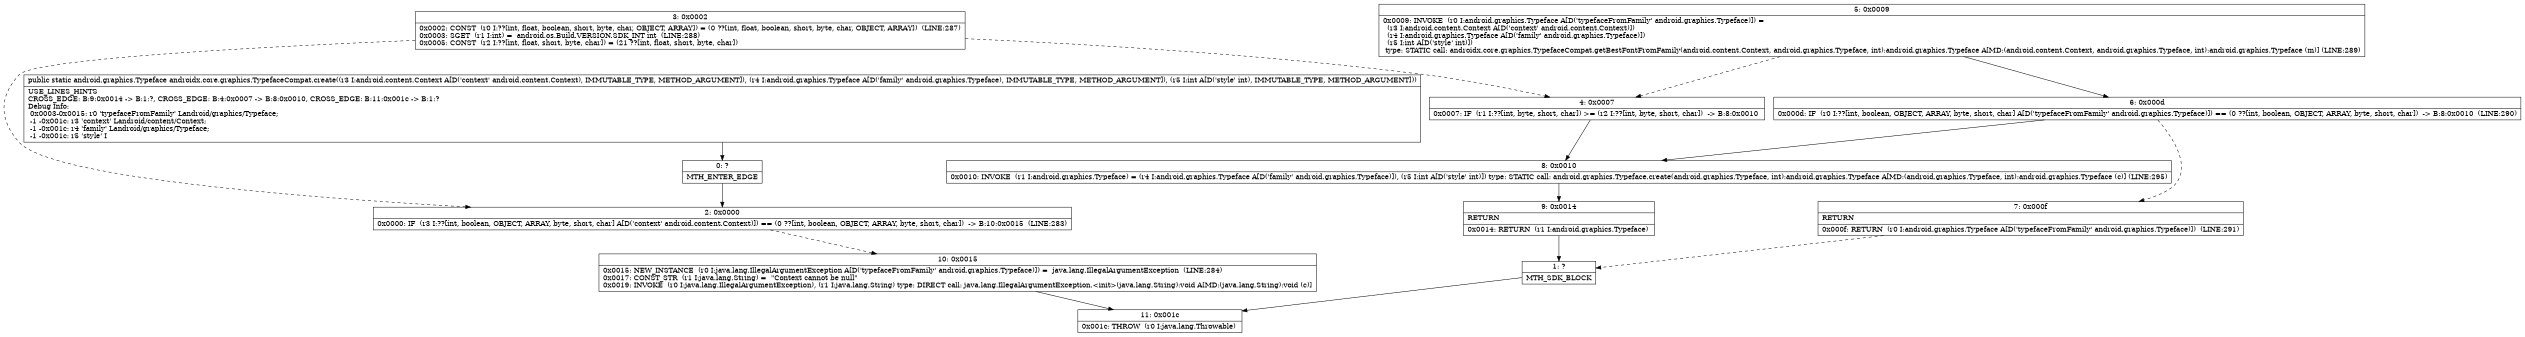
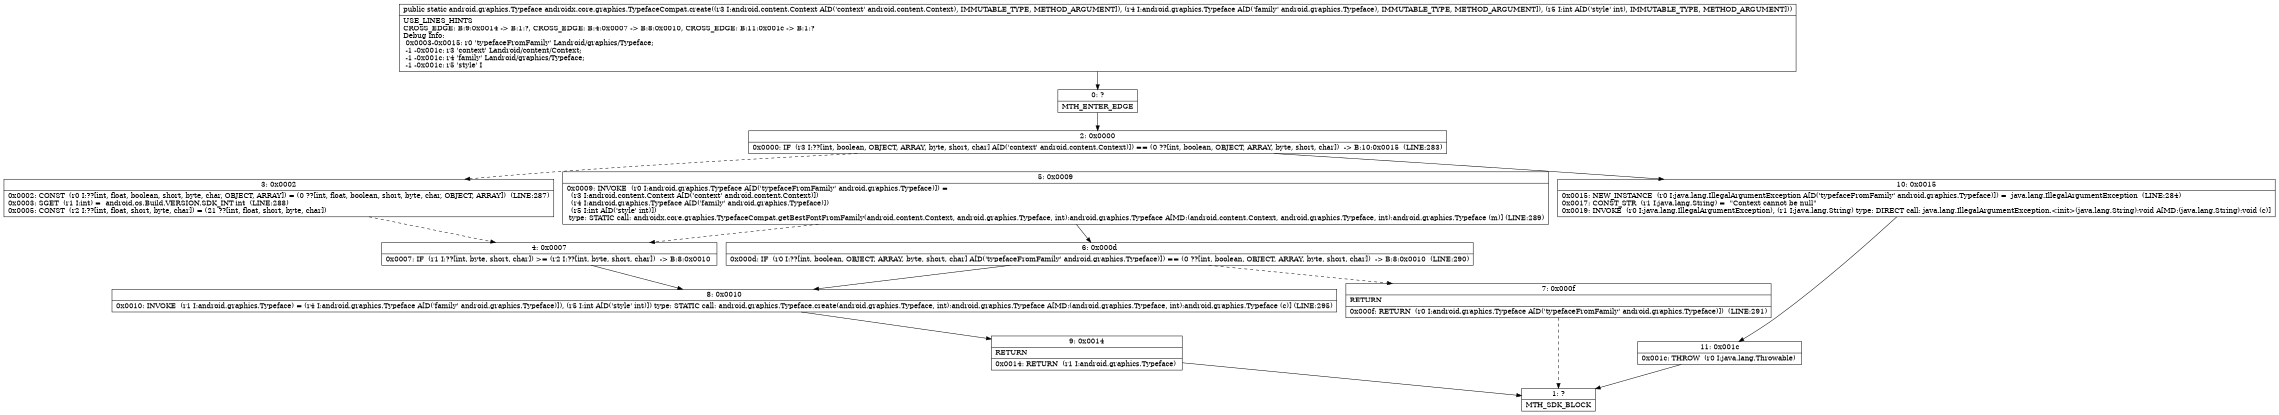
edge "3: 0x0002" -> "2: 0x0000": reversed
edge "2: 0x0000" -> "10: 0x0015": style dashed -> solid
edge "1: ?" -> "11: 0x001c": reversed
